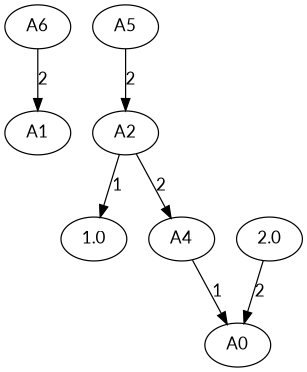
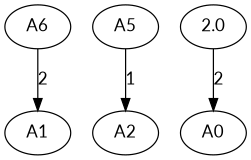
edge "A5" -> "A2": label "2" -> "1"
node "1.0": removed
node "A4": removed
